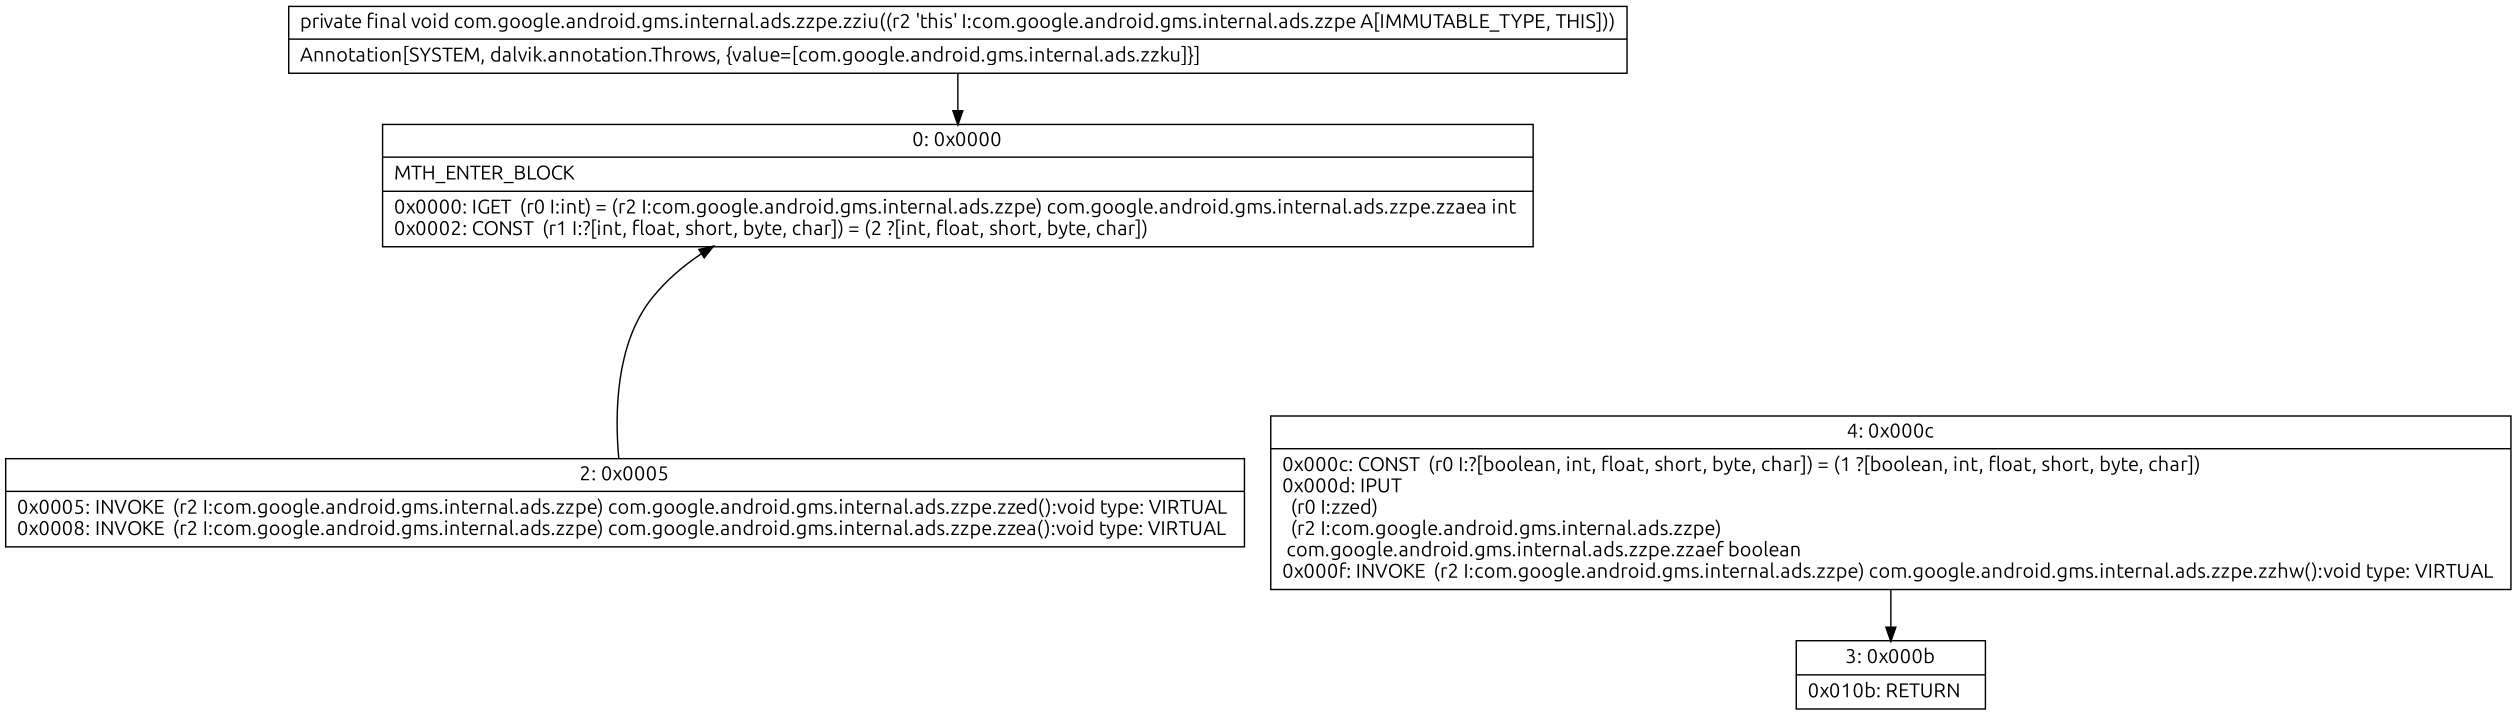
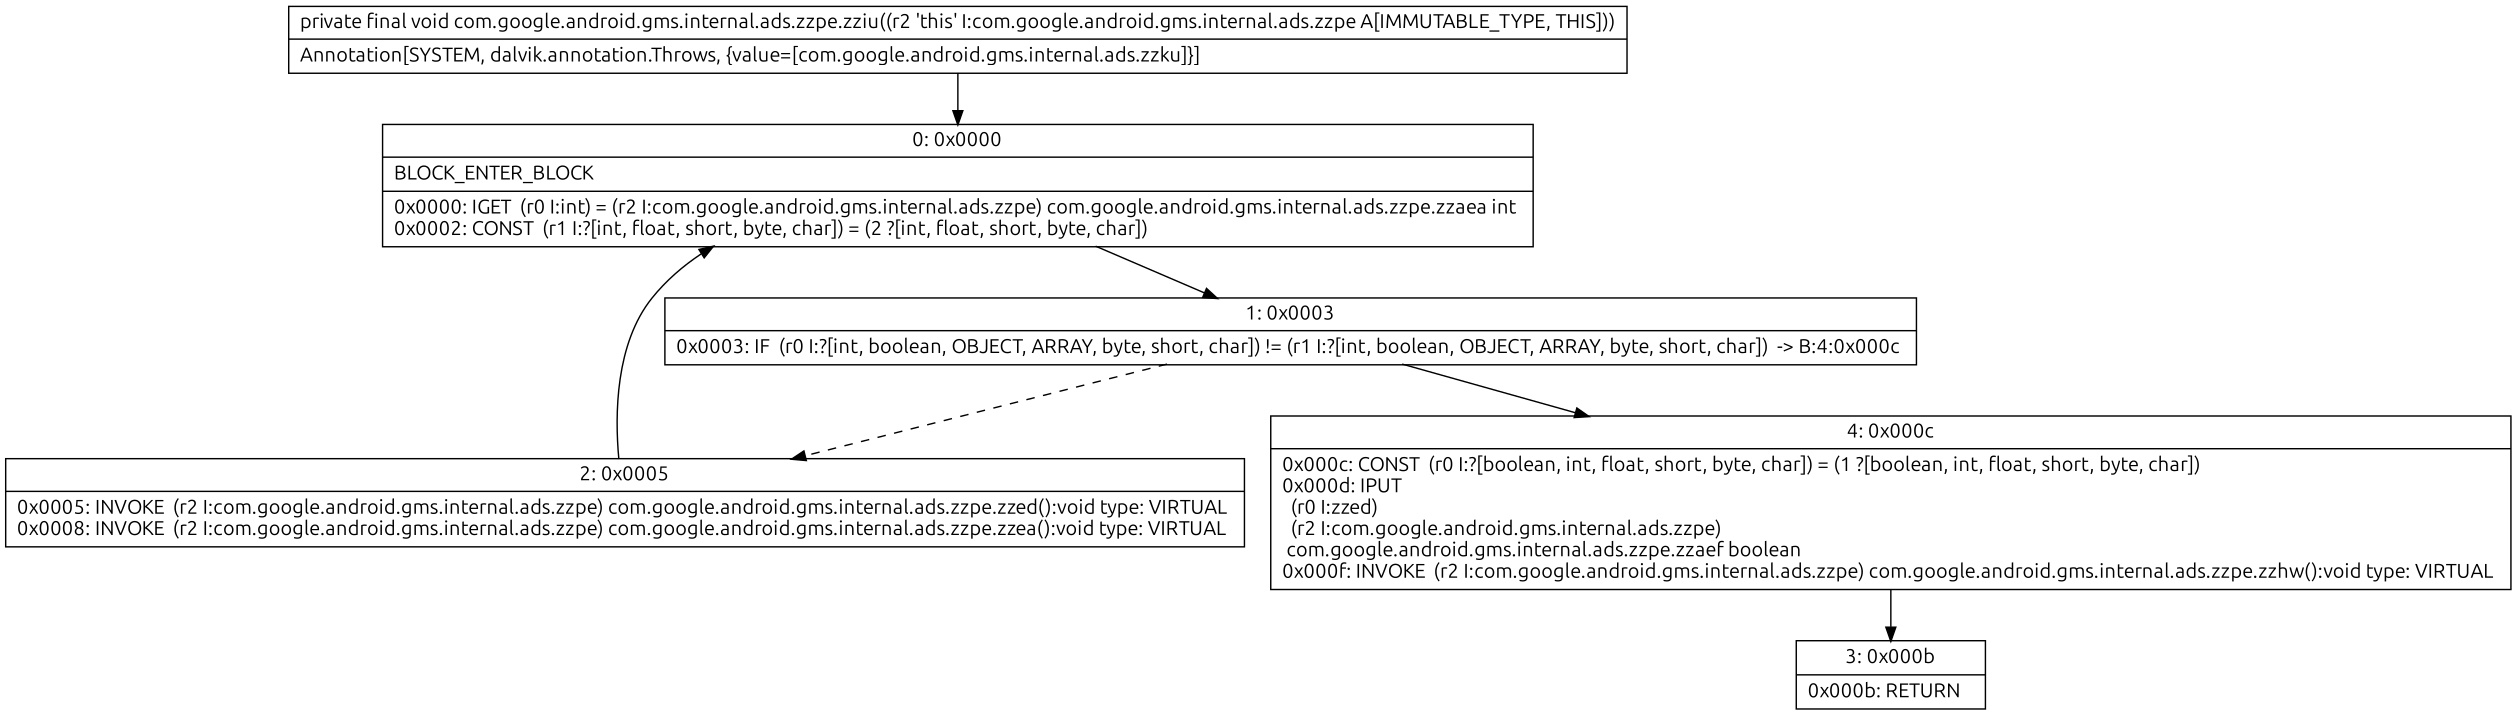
node "0: 0x0000": text "MTH_ENTER_BLOCK" -> "BLOCK_ENTER_BLOCK"
node "1: 0x0003": added
node "3: 0x000b": text "0x010b: RETURN" -> "0x000b: RETURN"
